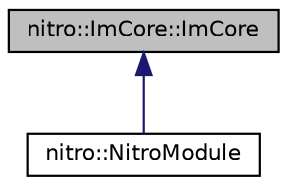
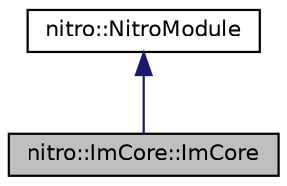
edge "nitro::NitroModule" -> "nitro::ImCore::ImCore": reversed
